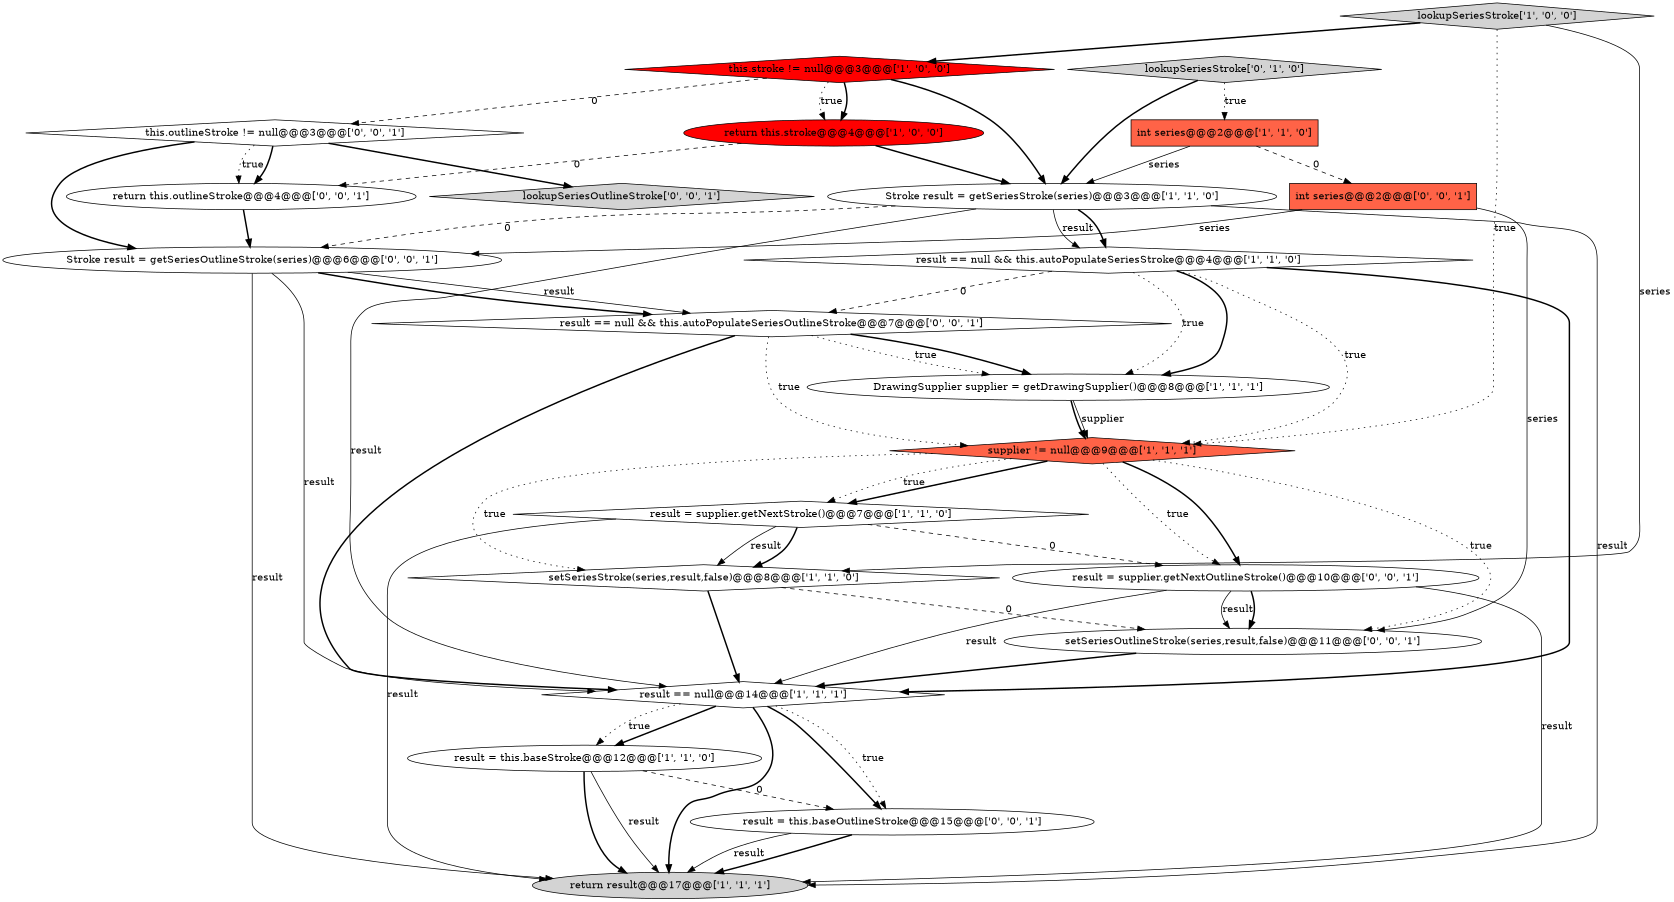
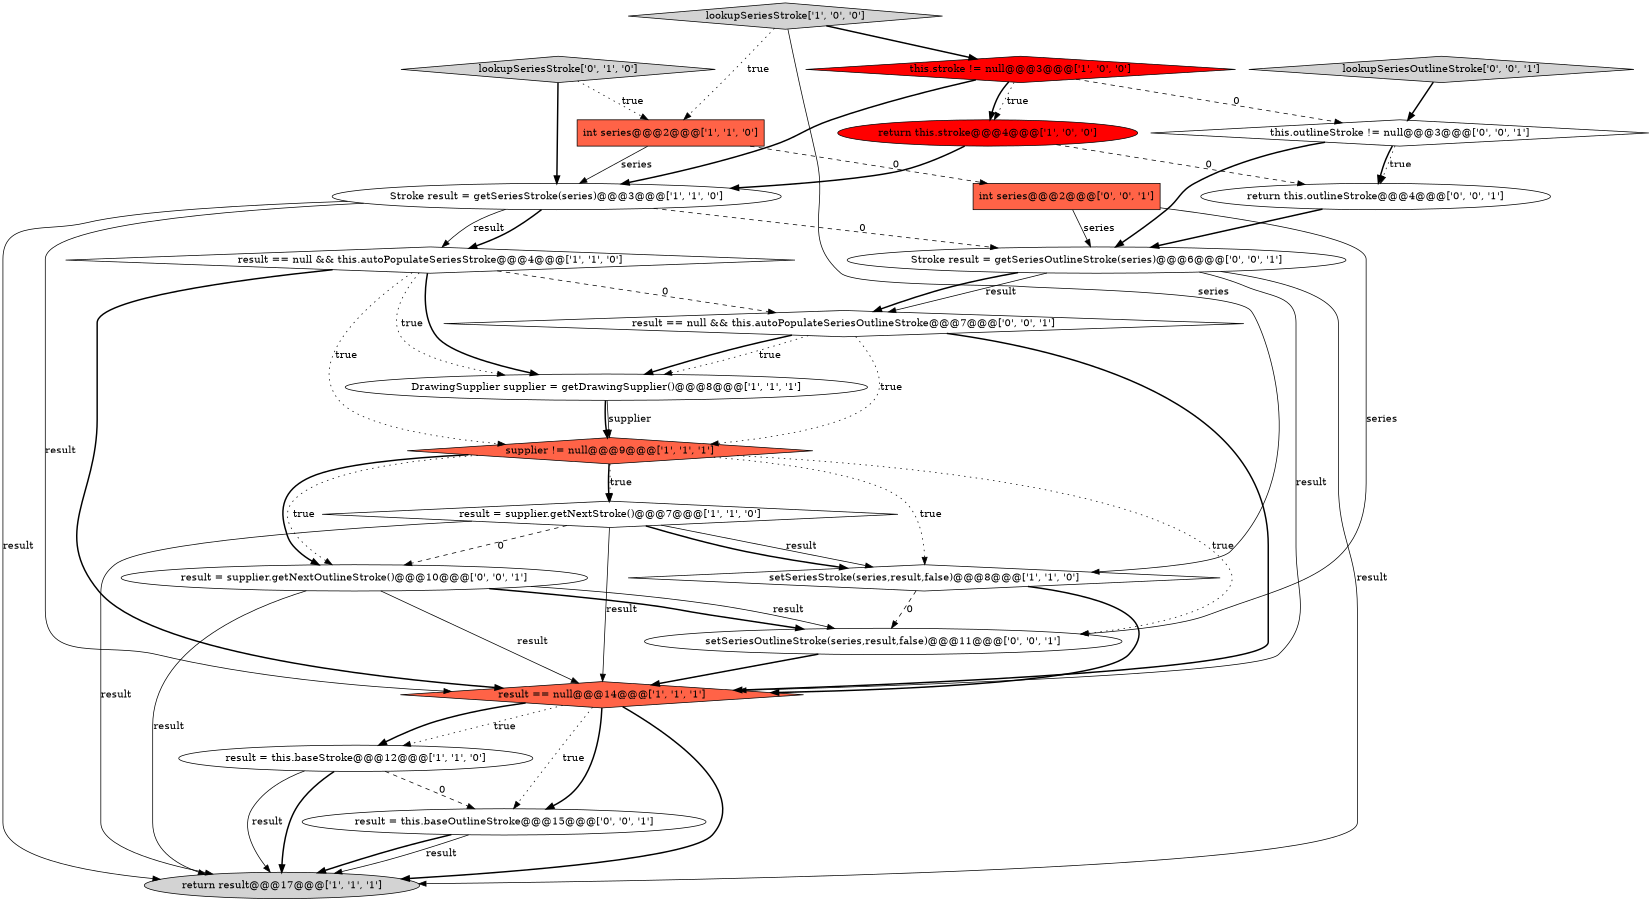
edge "this.outlineStroke != null@@@3@@@['0', '0', '1']" -> "lookupSeriesOutlineStroke['0', '0', '1']": reversed
edge "lookupSeriesStroke['1', '0', '0']" -> "supplier != null@@@9@@@['1', '1', '1']": now "lookupSeriesStroke['1', '0', '0']" -> "int series@@@2@@@['1', '1', '0']"
edge "result = supplier.getNextStroke()@@@7@@@['1', '1', '0']" -> "result == null@@@14@@@['1', '1', '1']": added, label "result"
node "result == null@@@14@@@['1', '1', '1']": fillcolor white -> tomato
